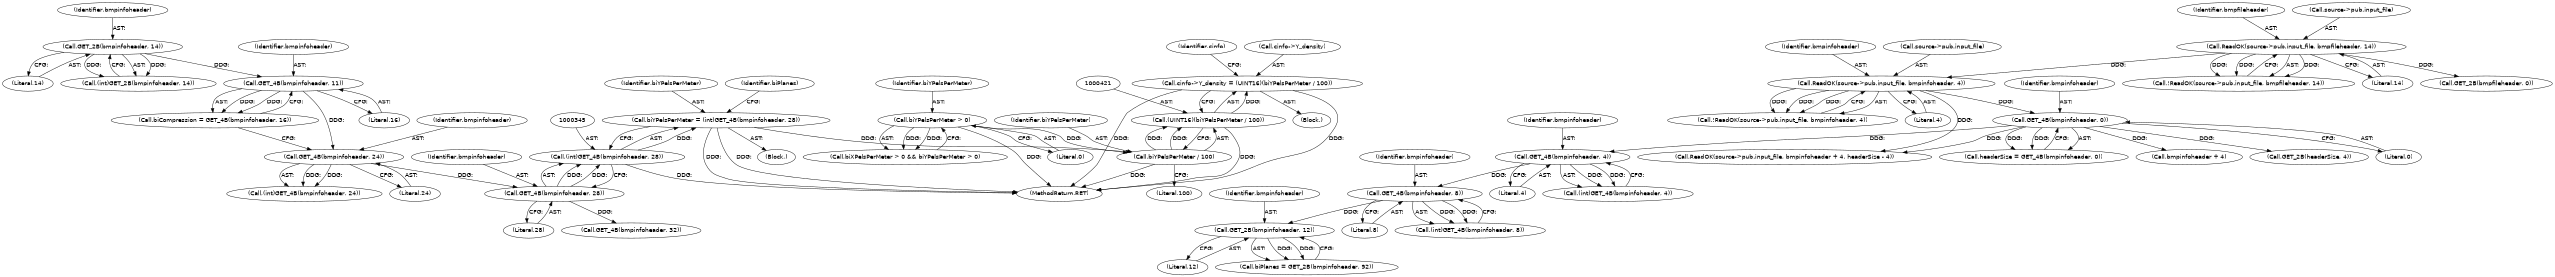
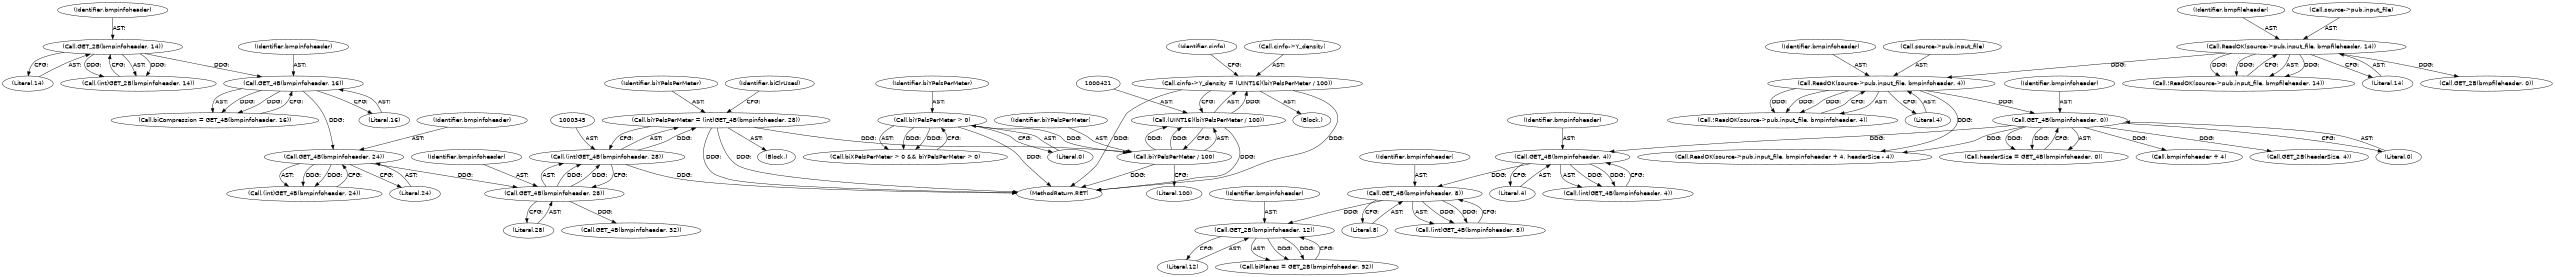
node "(Call,GET_4B(bmpinfoheader, 11))": label "(Call,GET_4B(bmpinfoheader, 11))" -> "(Call,GET_4B(bmpinfoheader, 16))"
node "(Identifier,biPlanes)": label "(Identifier,biPlanes)" -> "(Identifier,biClrUsed)"
edge "(Call,biCompression = GET_4B(bmpinfoheader, 16))" -> "(Call,GET_4B(bmpinfoheader, 24))": now "(Call,(int)GET_4B(bmpinfoheader, 24))" -> "(Call,GET_4B(bmpinfoheader, 24))"
